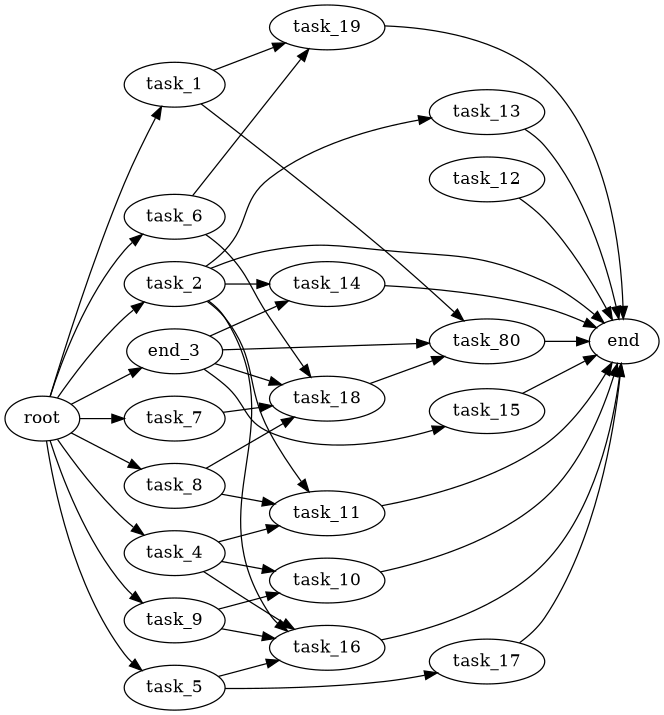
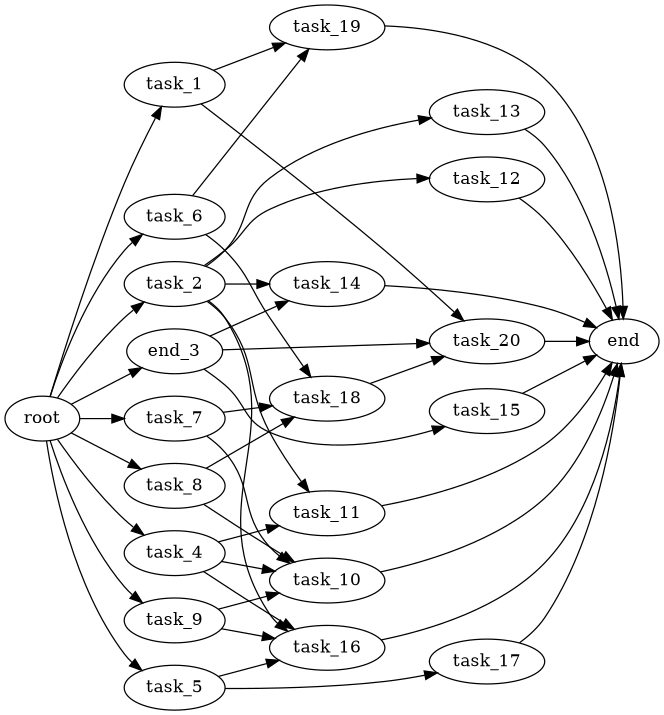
edge "task_2" -> "end": now "task_2" -> "task_12"
node "task_80": label "task_80" -> "task_20"
edge "end_3" -> "task_18": removed
edge "task_8" -> "task_11": now "task_8" -> "task_10"
edge "task_7" -> "task_10": added
